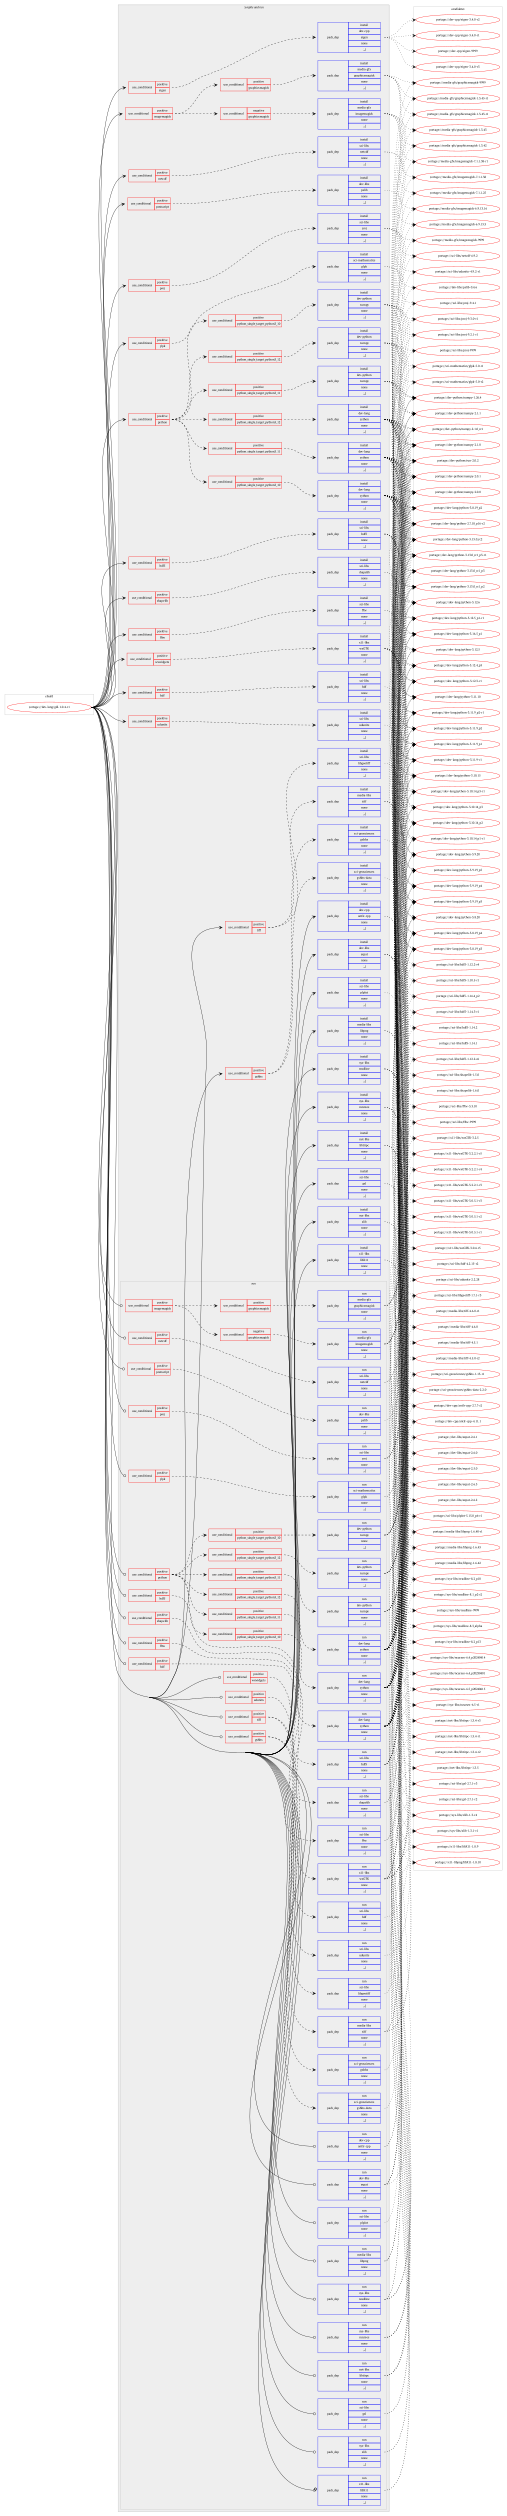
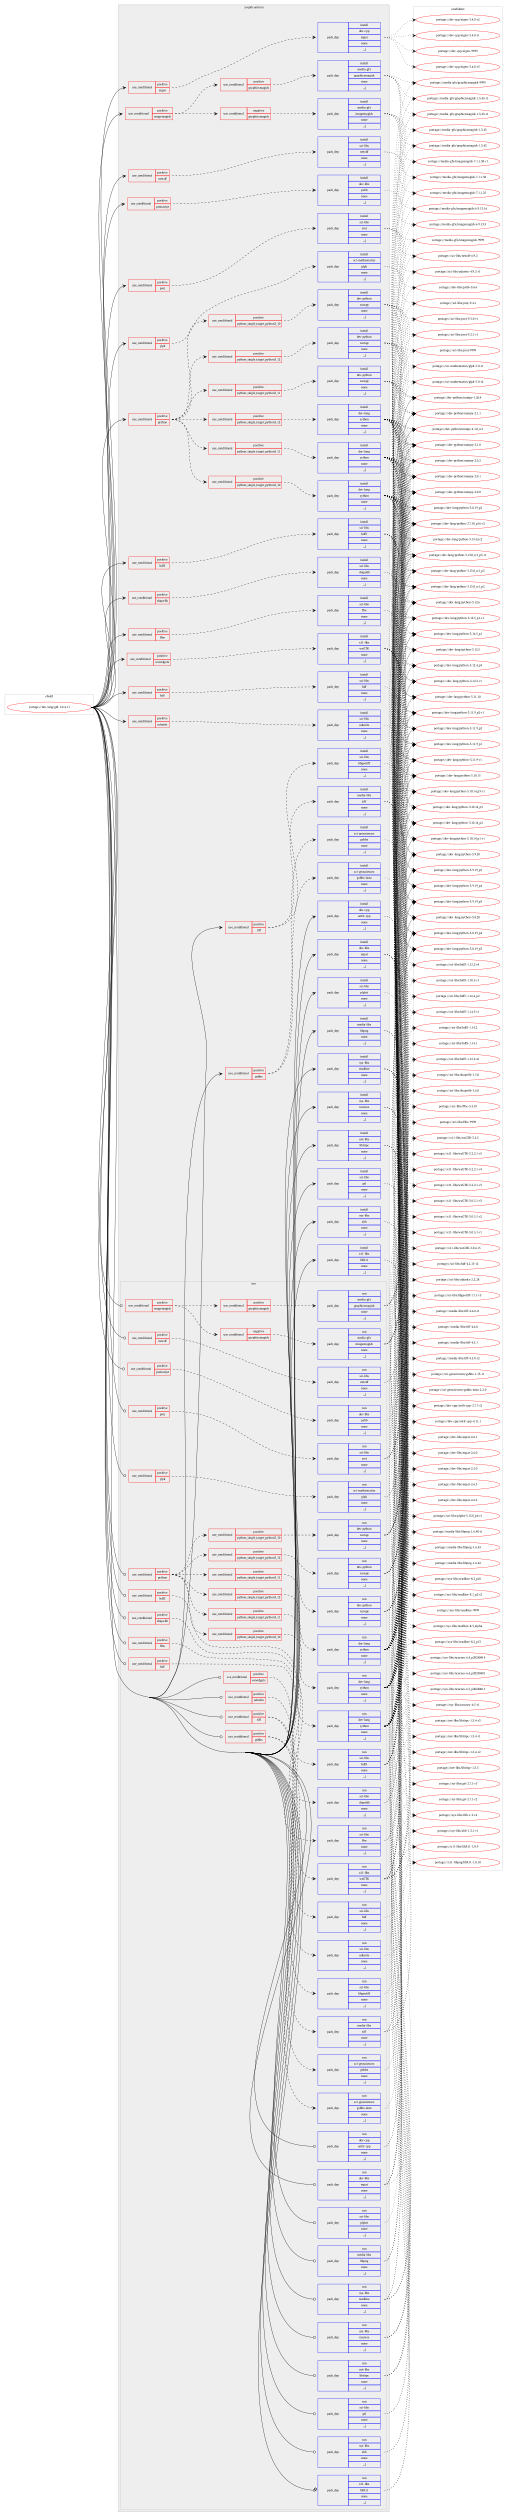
node "portage://dev-python/run-2.0.2": label "portage://dev-python/run-2.0.2" -> "portage://dev-python/numpy-2.0.2"
